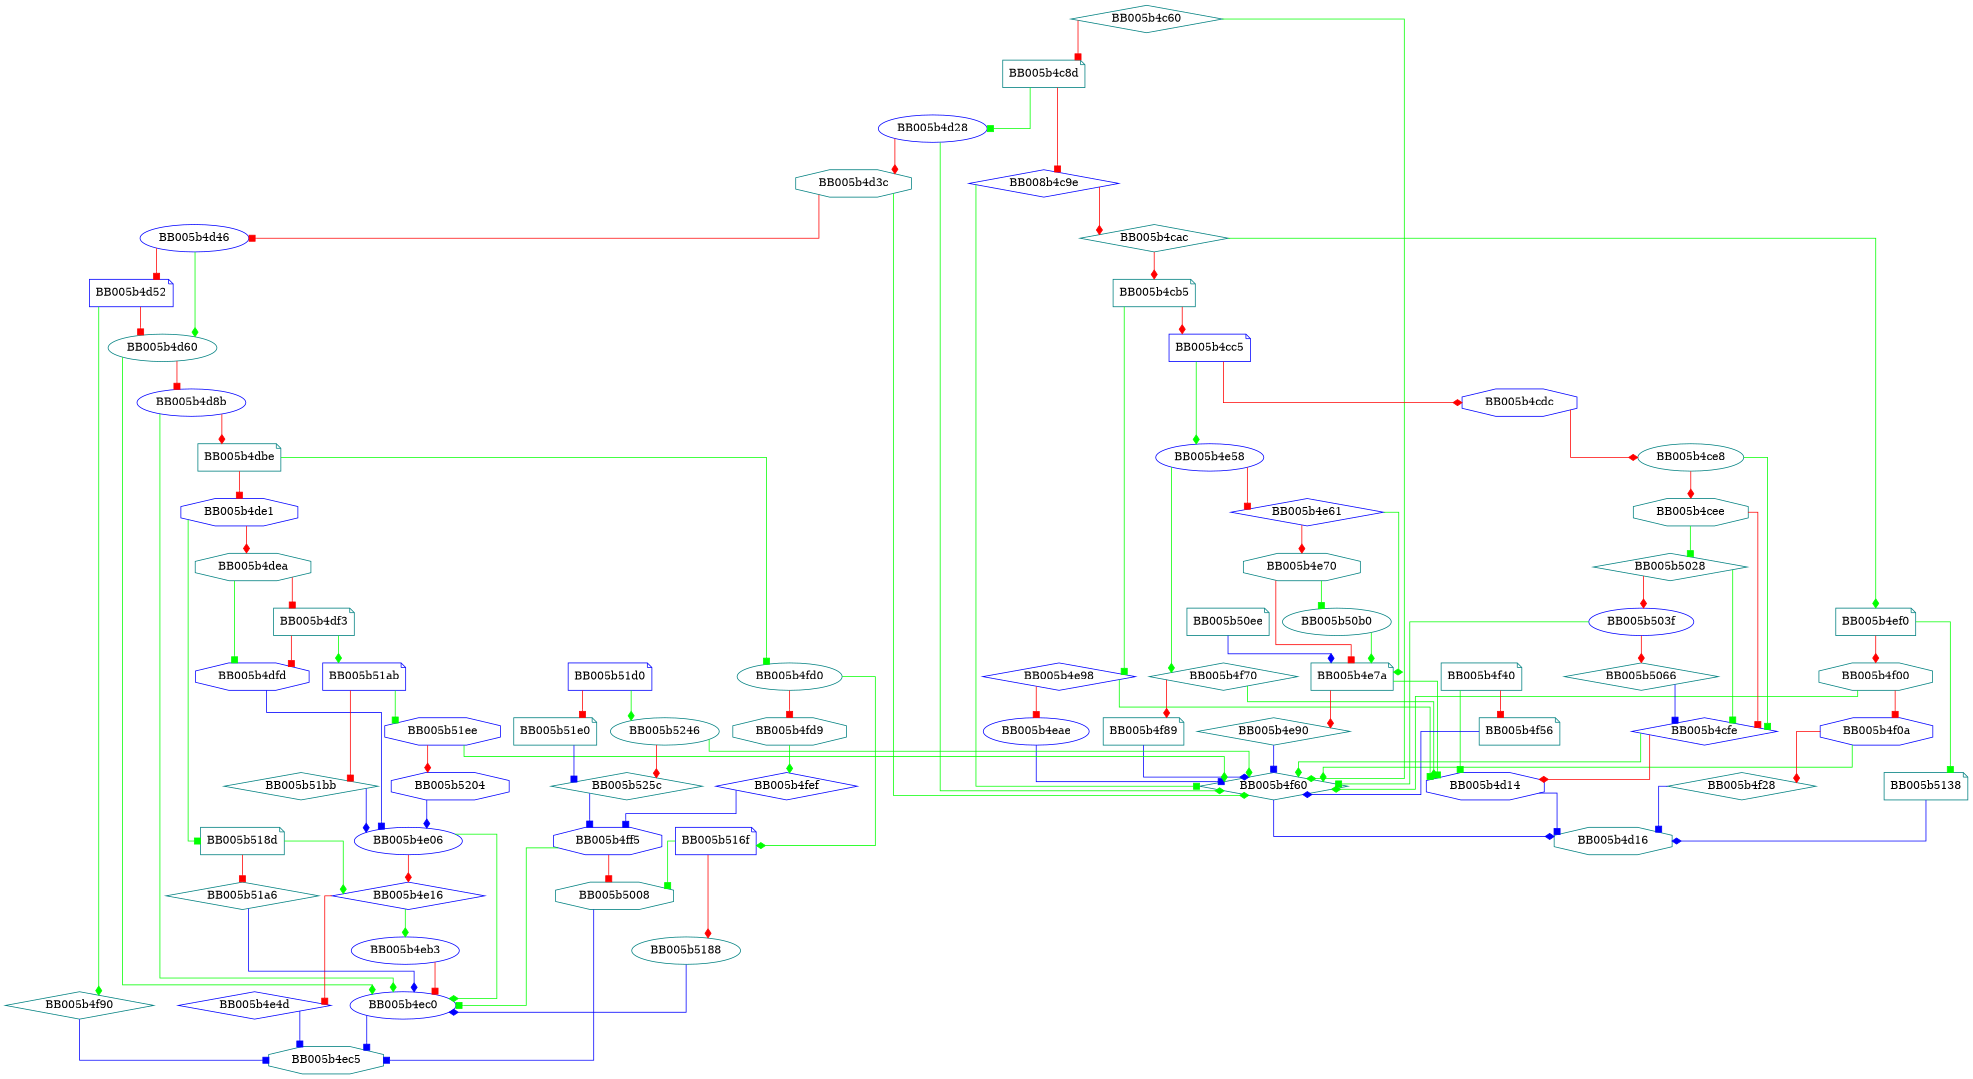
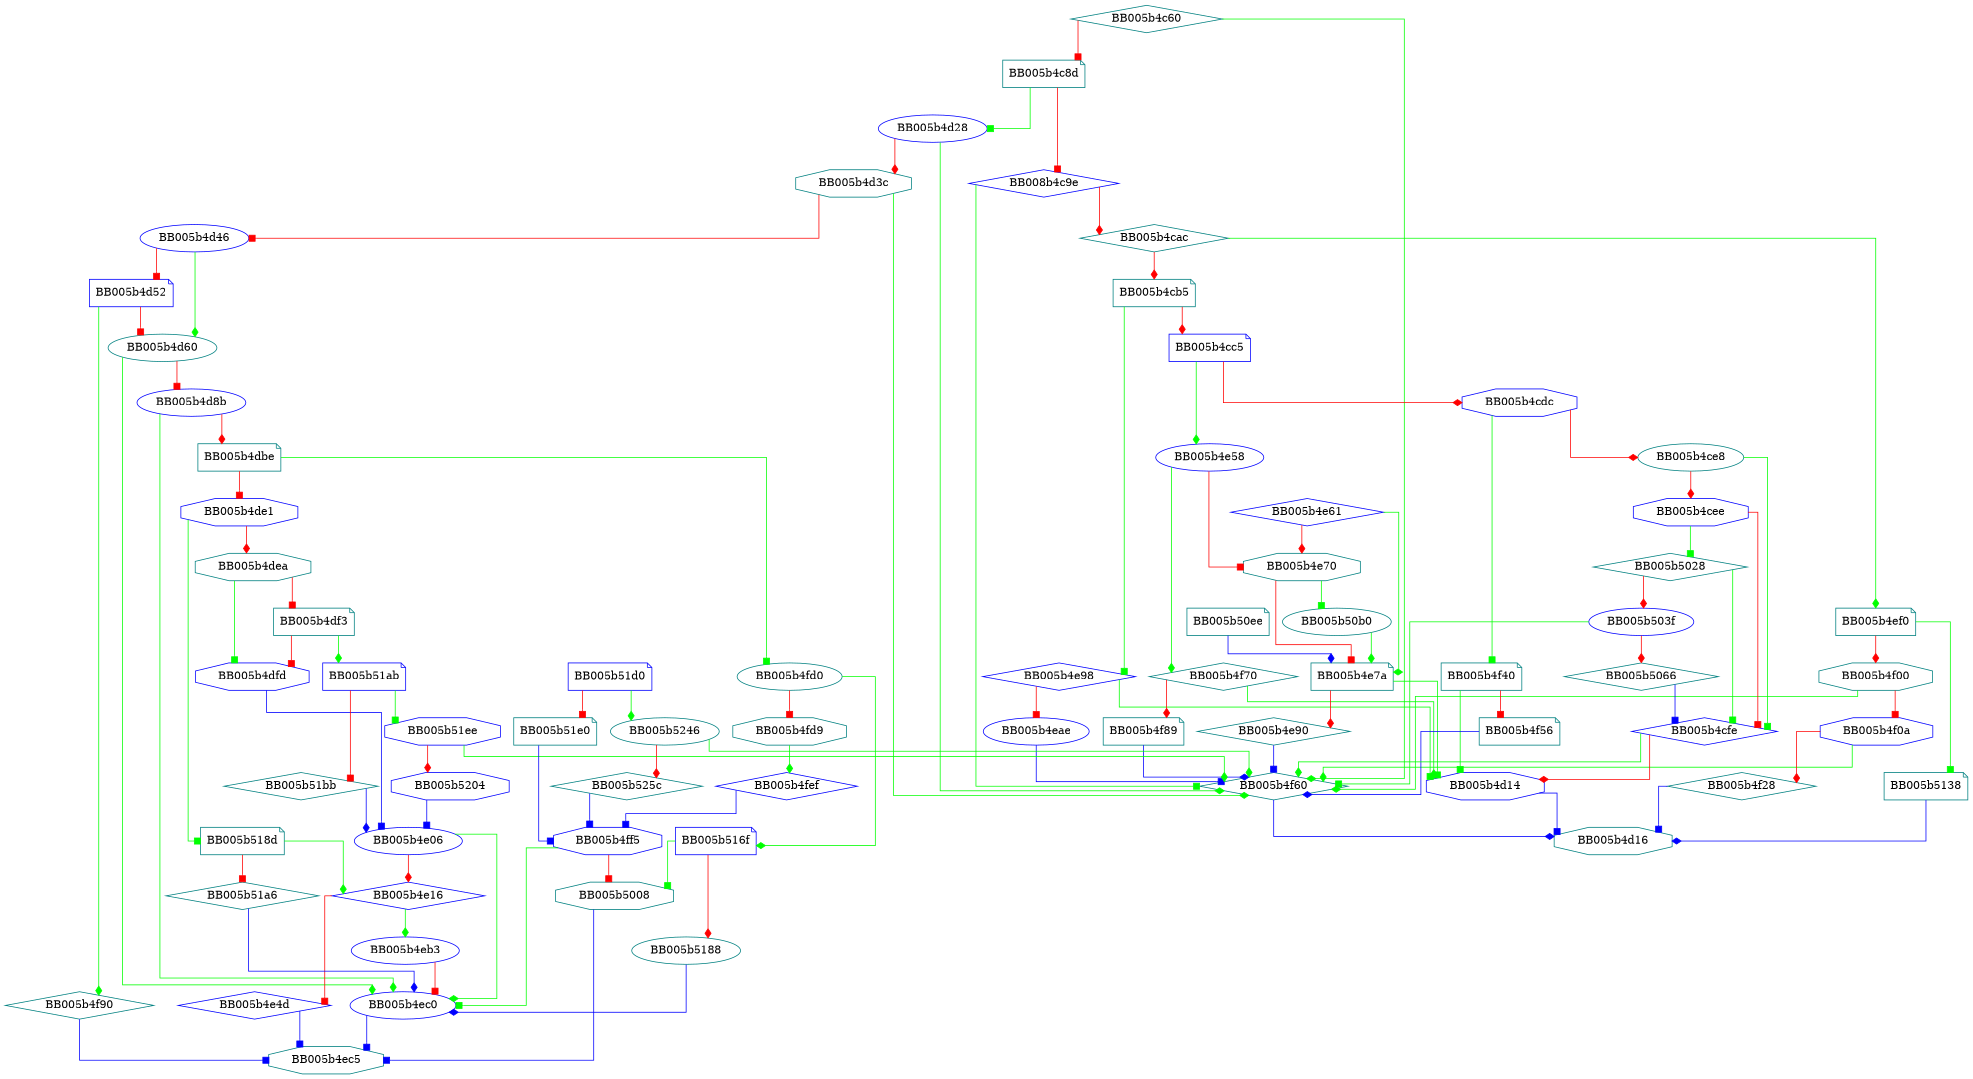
edge "BB005b4e58" -> "BB005b4e61": now "BB005b4e58" -> "BB005b4e70"
node "BB005b4cee": color teal -> blue
edge "BB005b4cdc" -> "BB005b4f40": added
edge "BB005b51e0" -> "BB005b525c": now "BB005b51e0" -> "BB005b4ff5"
edge "BB005b5204" -> "BB005b4e06": arrowhead diamond -> box
